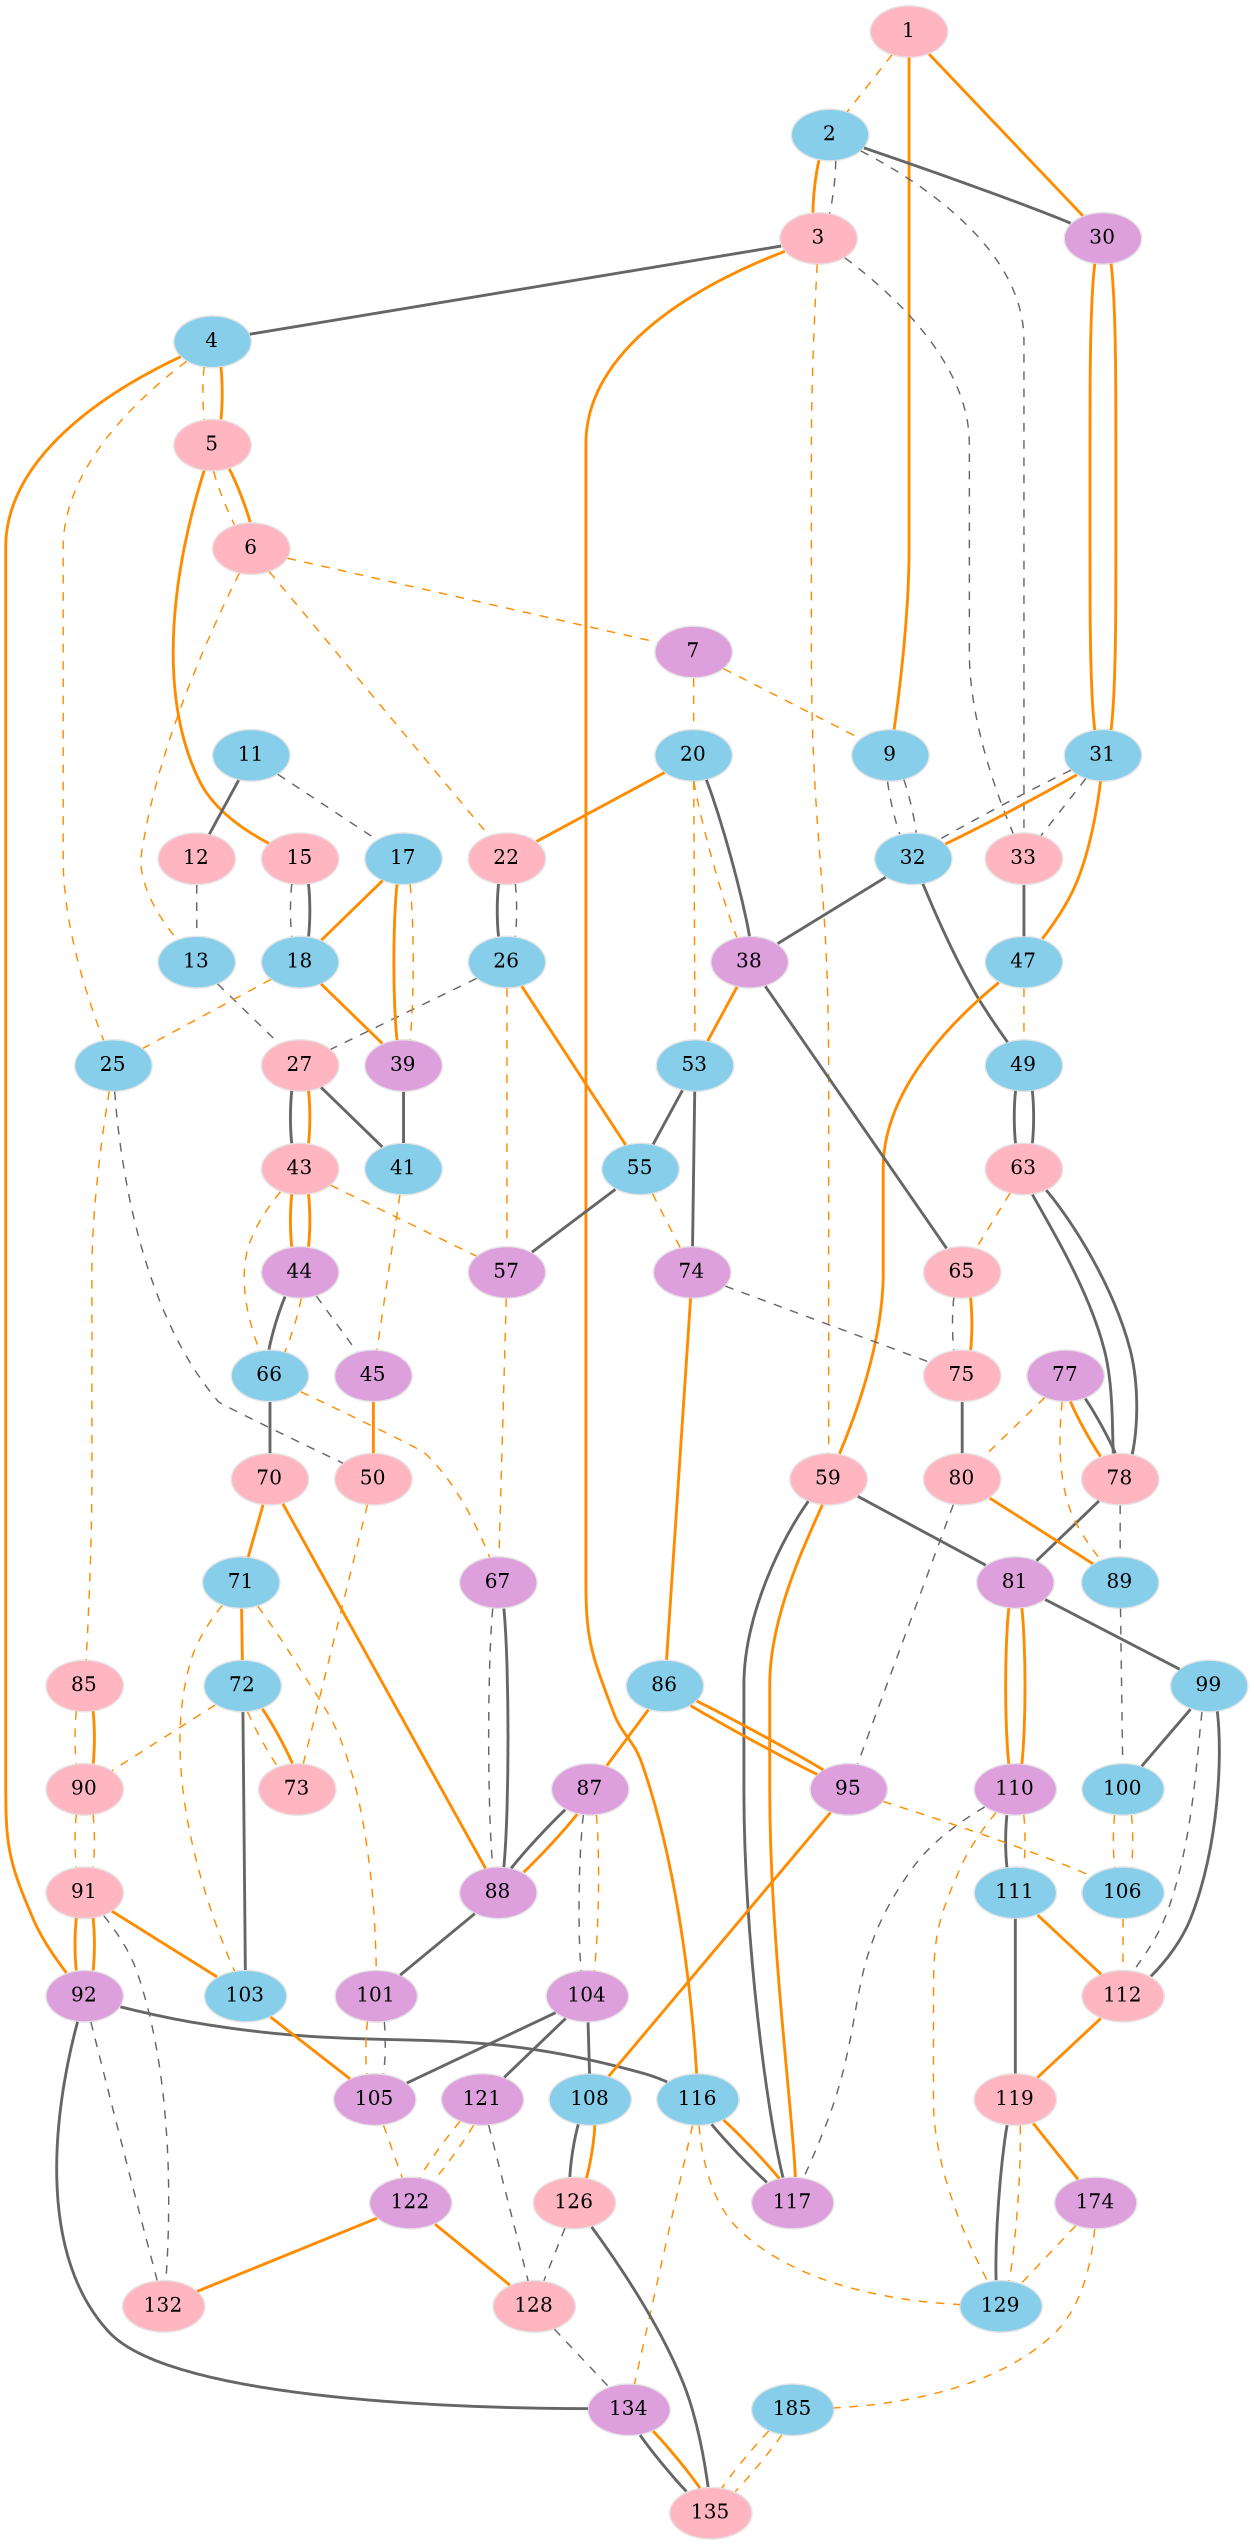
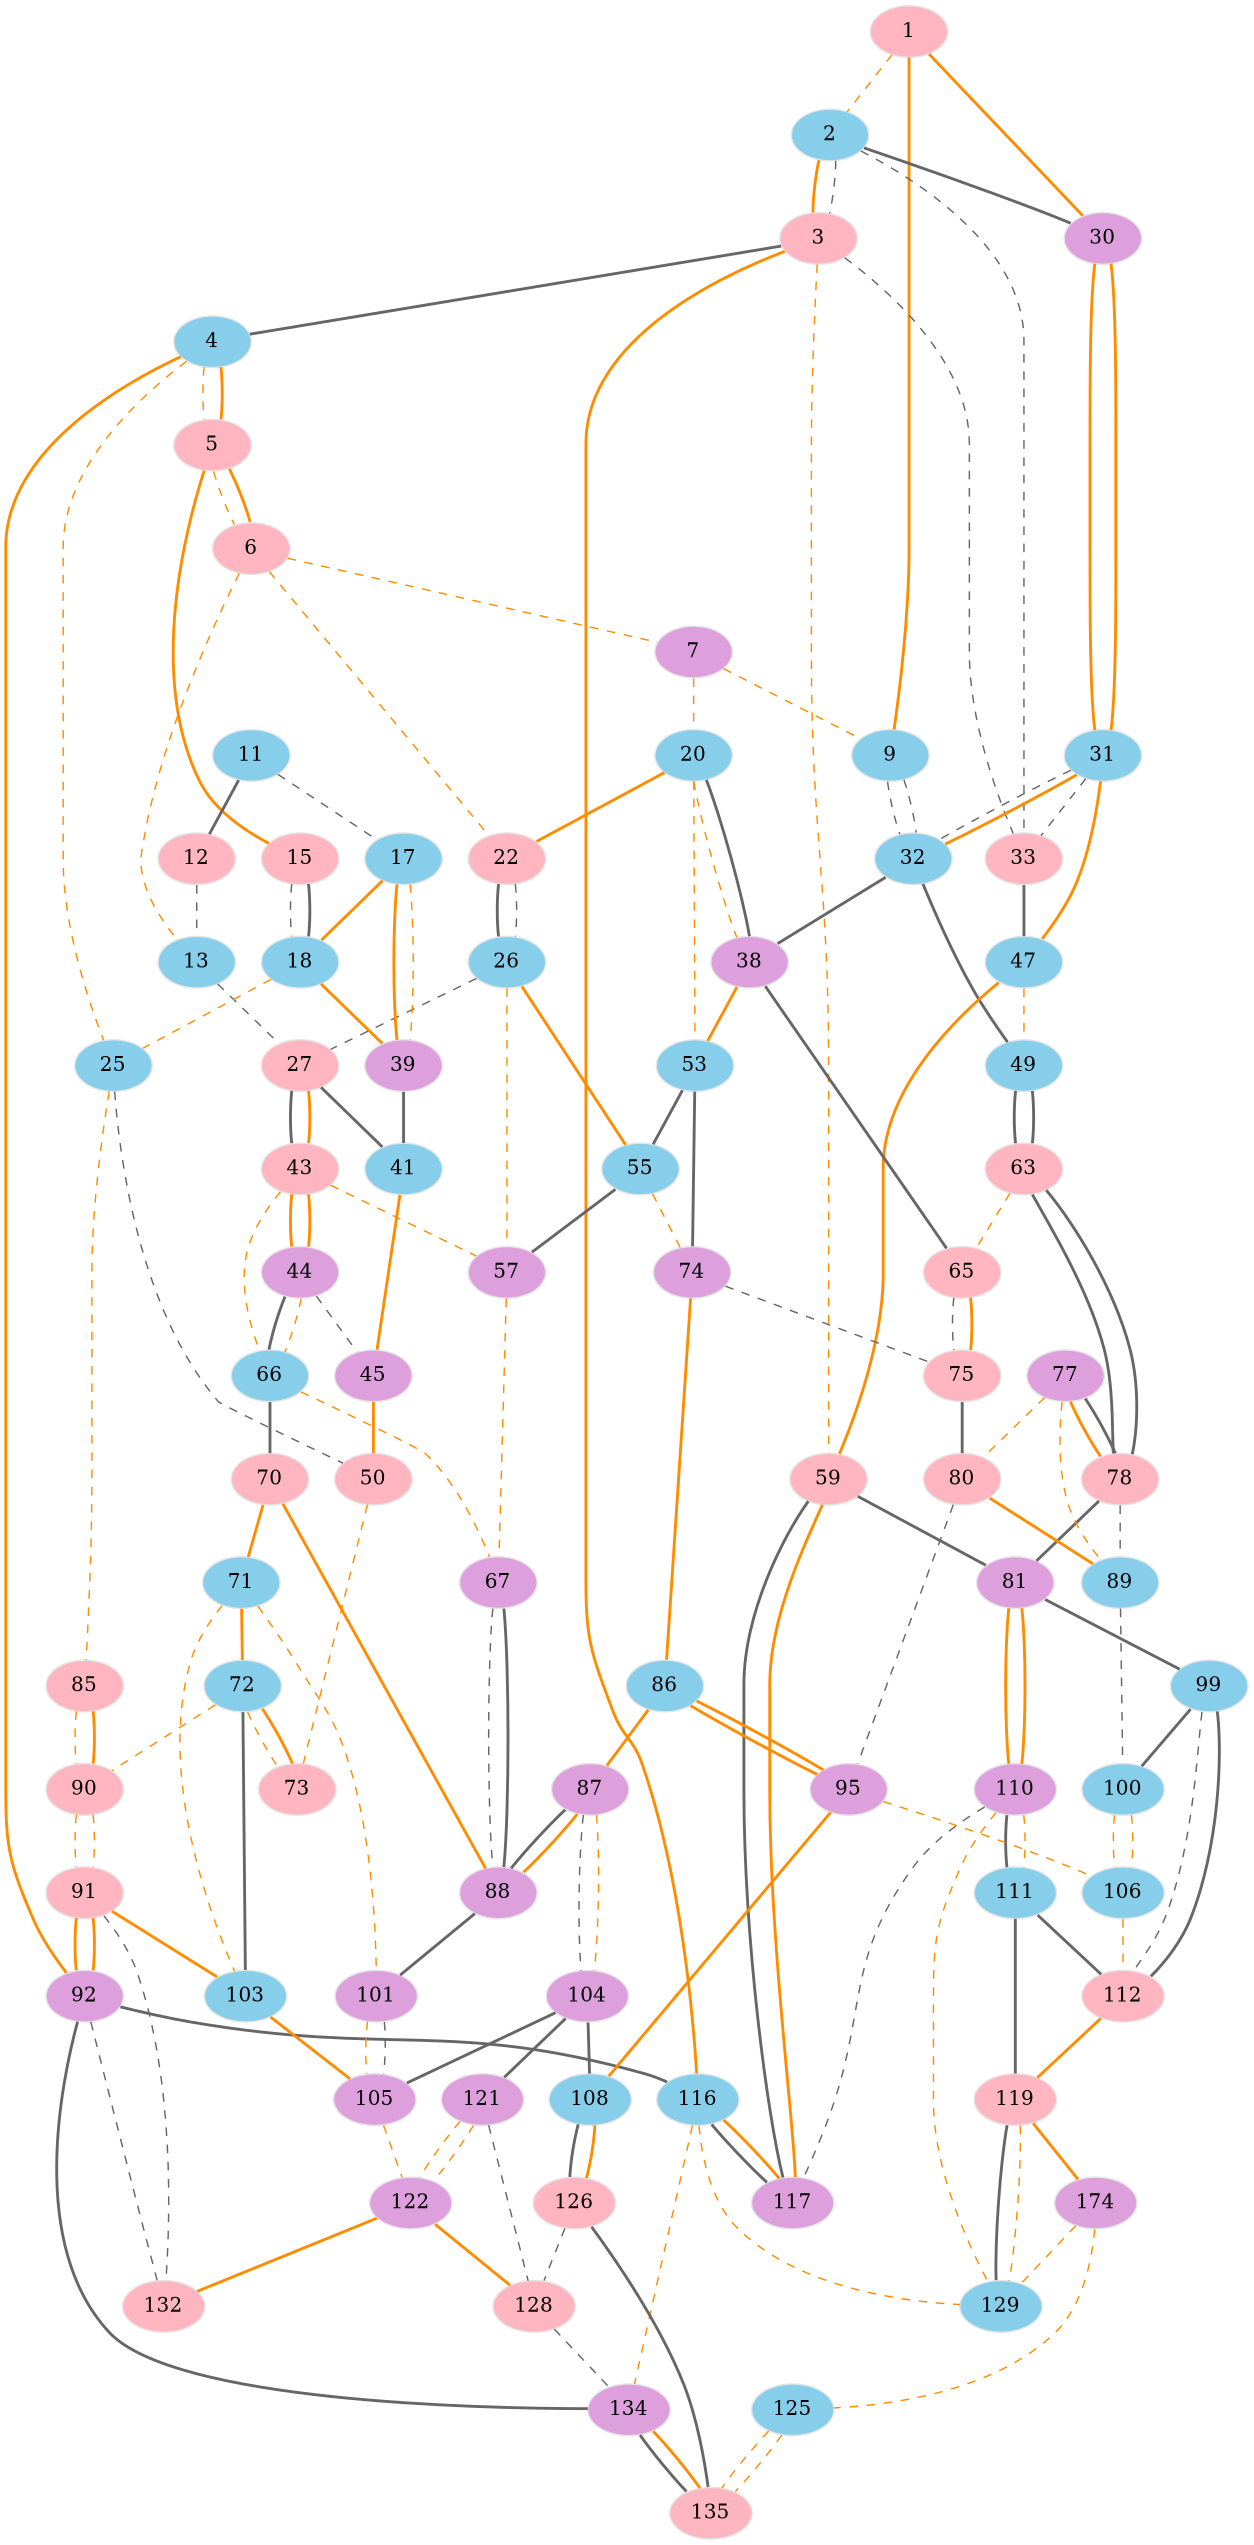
edge "41" -- "45": style dashed -> bold
edge "111" -- "112": color darkorange -> gray40
node "185": label "185" -> "125"
